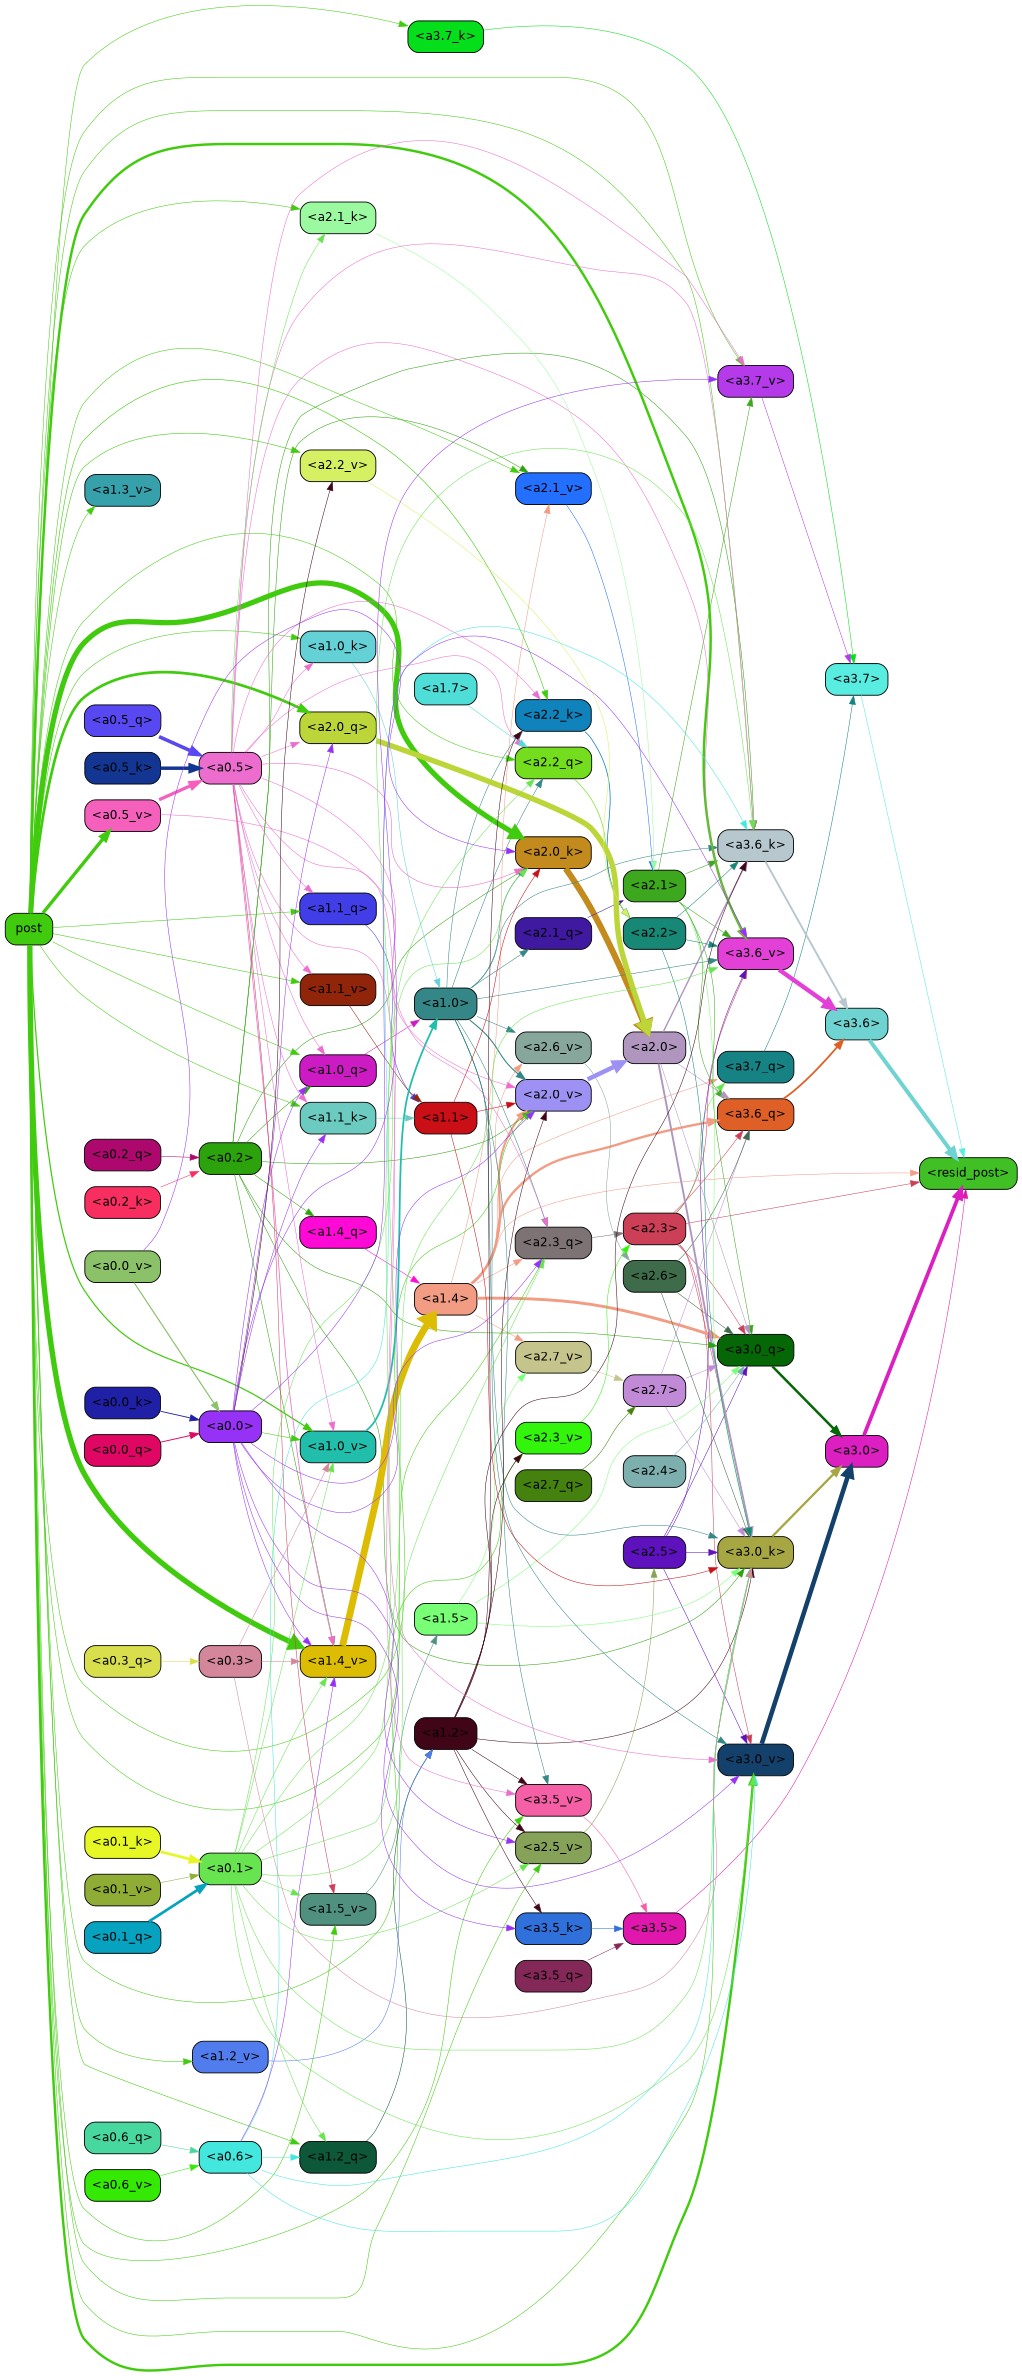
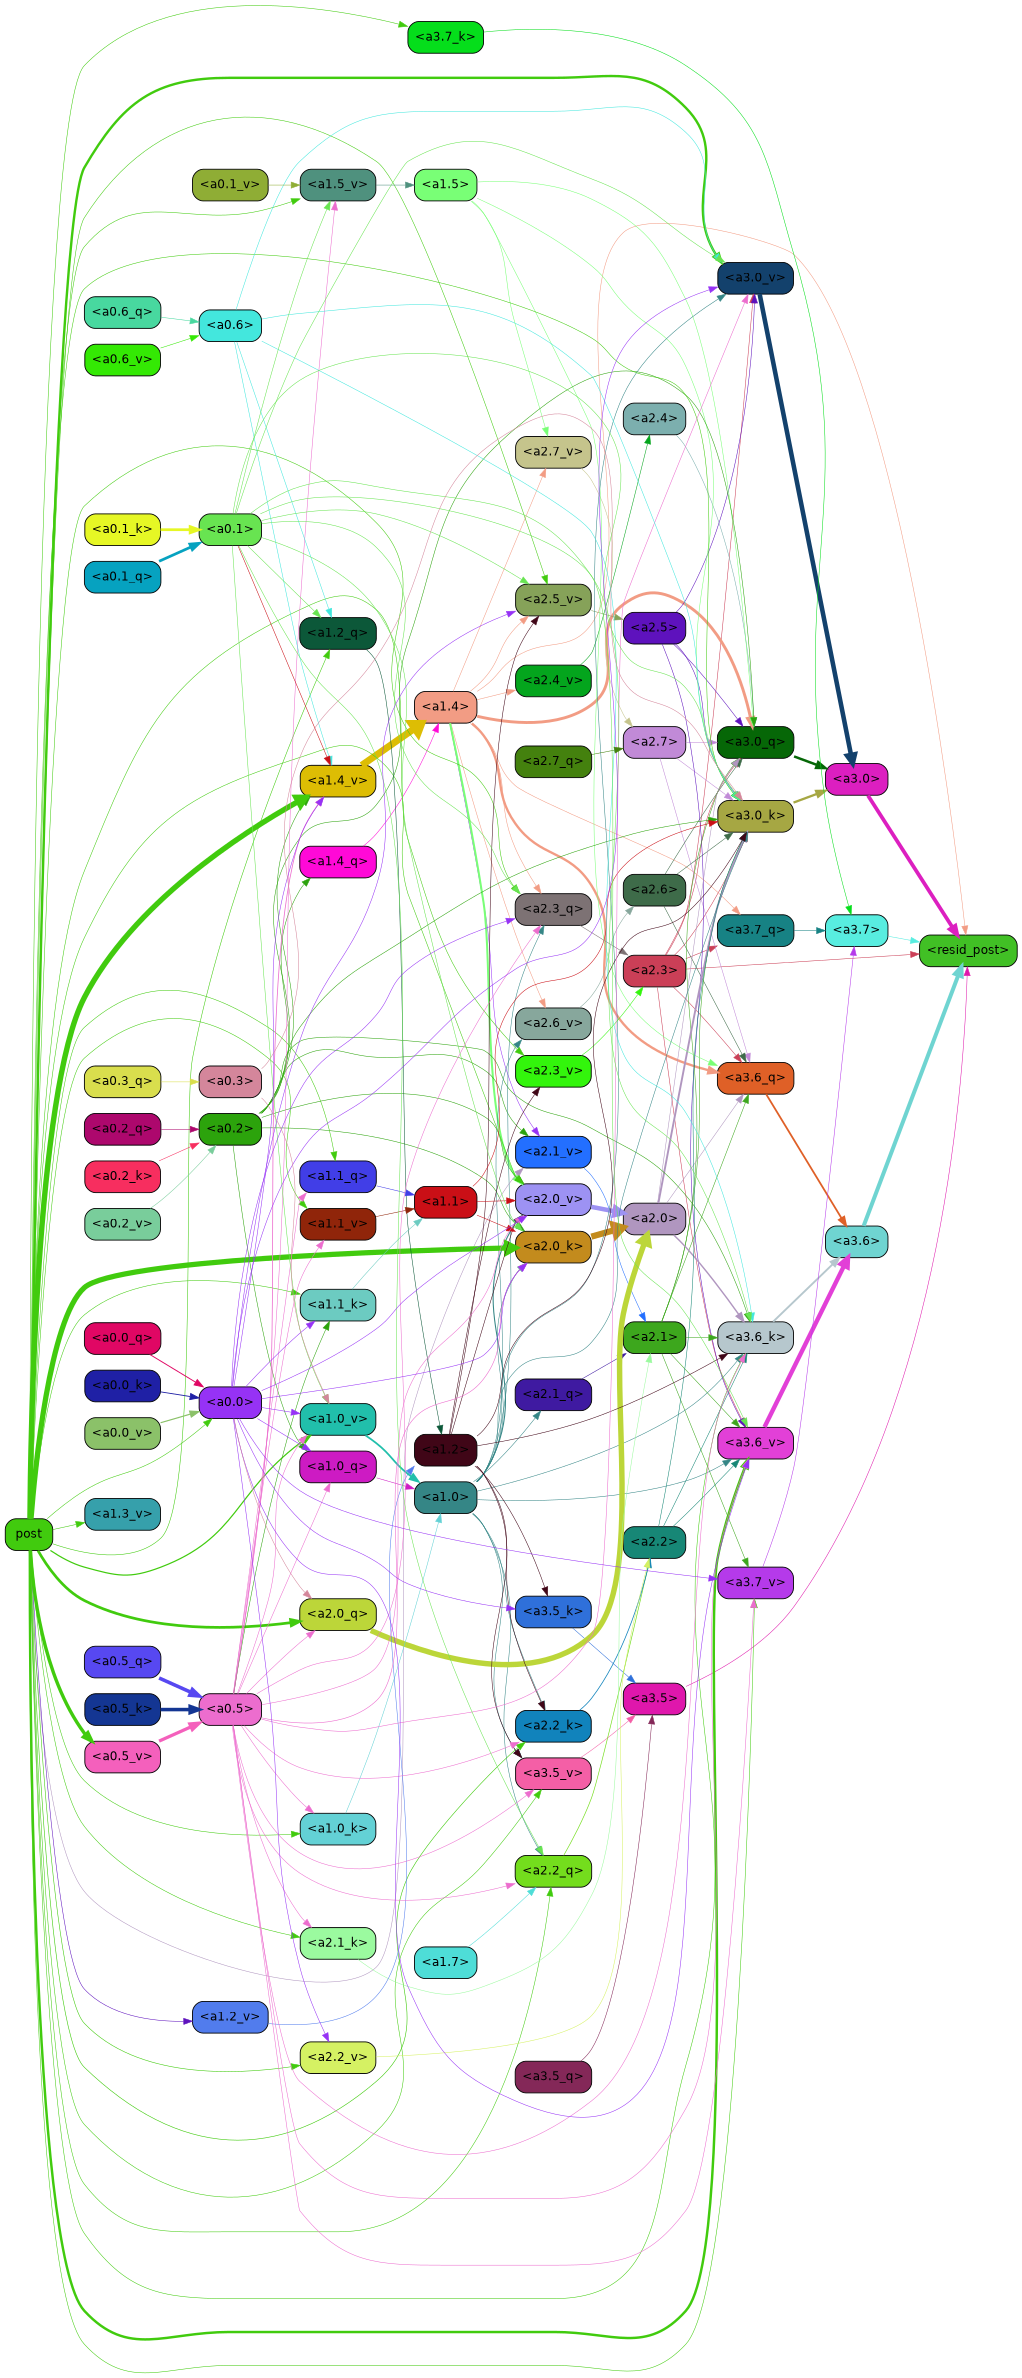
edge "post" -> "<a2.1_v>": color #41cb0e -> #b096bf
edge "<a0.5>" -> "<a2.1_k>": color #68e451 -> #ec6dce
edge "<a1.4>" -> "<a2.5_v>": added
node "<a2.4_v>": added
edge "<a0.0_v>" -> "<a2.0_k>": now "<a0.0>" -> "<a2.0_k>"
edge "<a1.5>" -> "<a3.6_q>": added
edge "<a1.4>" -> "<a2.1_v>": color #f29c84 -> #9632f5
edge "<a0.5_v>" -> "<a2.0_v>": now "<a0.5>" -> "<a2.0_v>"
edge "<a0.0>" -> "<a2.2_v>": color #400617 -> #9632f5
edge "<a0.5>" -> "<a1.1_k>": color #ec6dce -> #2ca30c
edge "<a0.0>" -> "<a2.0_q>": color #9632f5 -> #d4869b
edge "post" -> "<a1.0_q>": now "post" -> "<a0.0>"
edge "<a2.3>" -> "<a3.7_q>": color #68e451 -> #cb3f57
edge "<a2.1>" -> "<a3.0_k>": color #79ff76 -> #3da71d
edge "<a1.4>" -> "<a2.0_v>": color #f29c84 -> #79ff76
node "<a0.2_v>": added
edge "<a0.5>" -> "<a1.5_v>": color #cb3f57 -> #ec6dce
edge "<a0.0>" -> "<a1.0_v>": color #41cb0e -> #9632f5
edge "post" -> "<a1.2_v>": color #41cb0e -> #5e12bd
edge "<a0.3>" -> "<a1.4_v>": removed
edge "<a0.1>" -> "<a1.4_v>": color #68e451 -> #ca0f16
edge "<a0.1_v>" -> "<a0.1>": now "<a0.1_v>" -> "<a1.5_v>"
edge "<a0.6>" -> "<a1.4_v>": color #9632f5 -> #43e7dd
